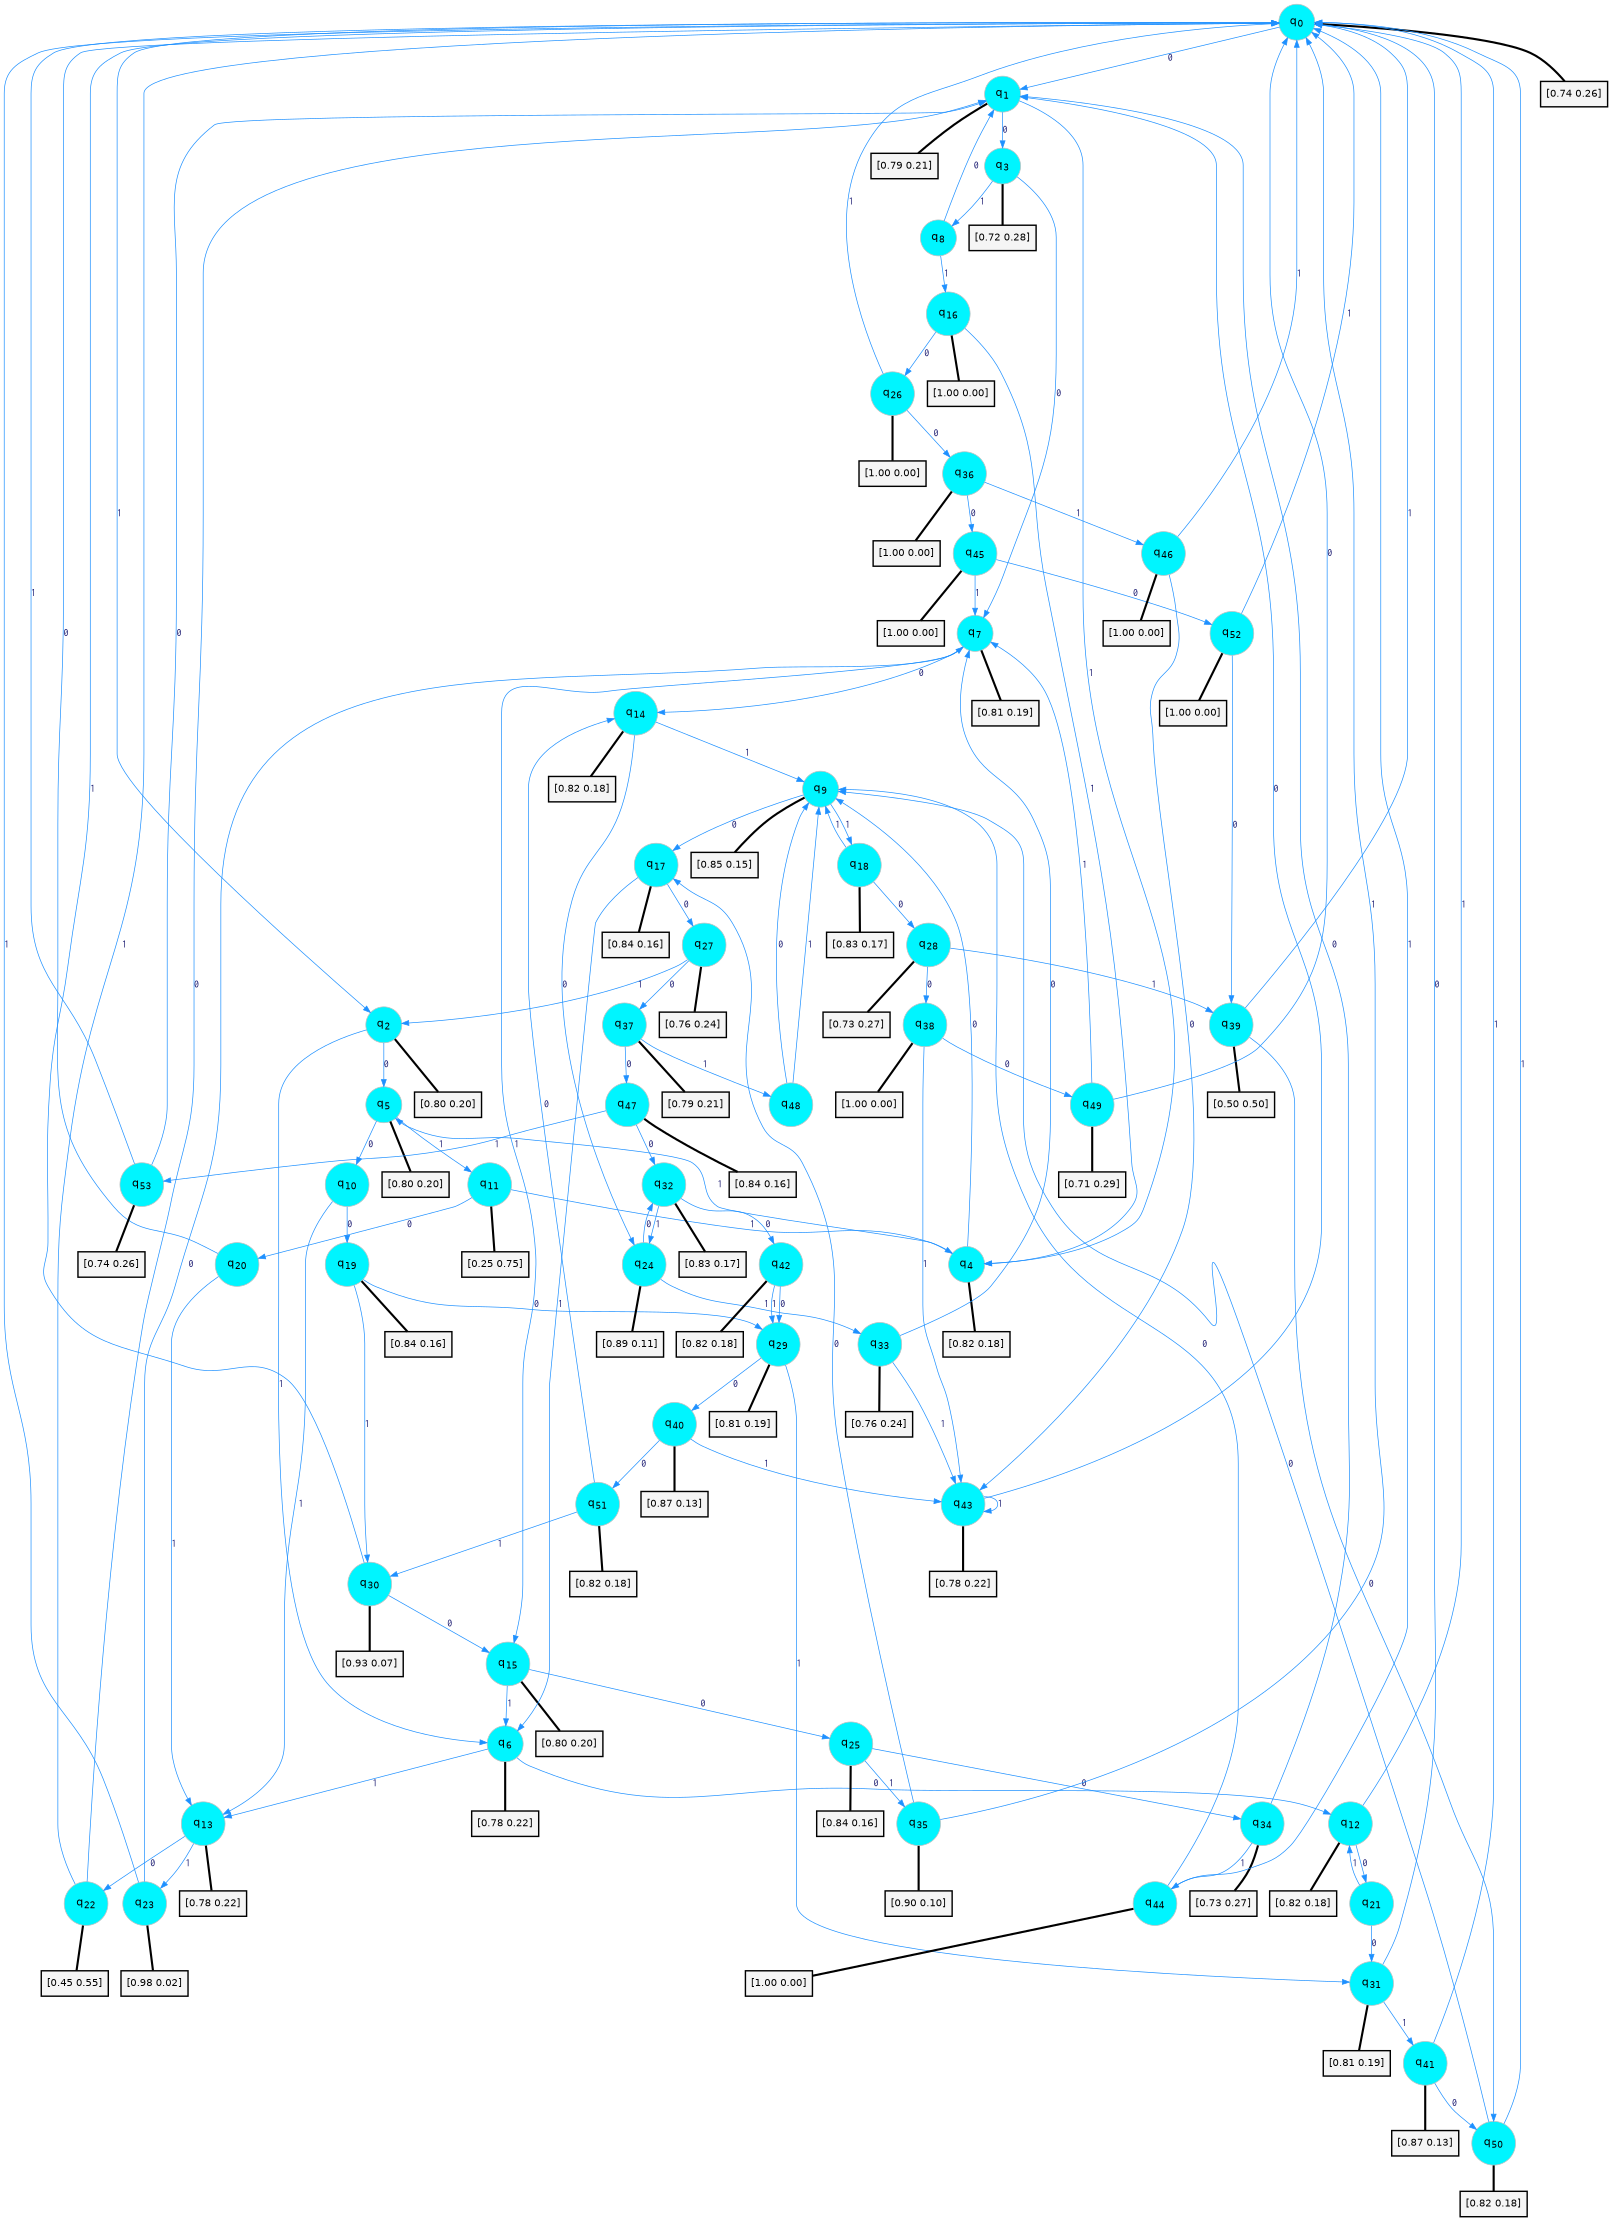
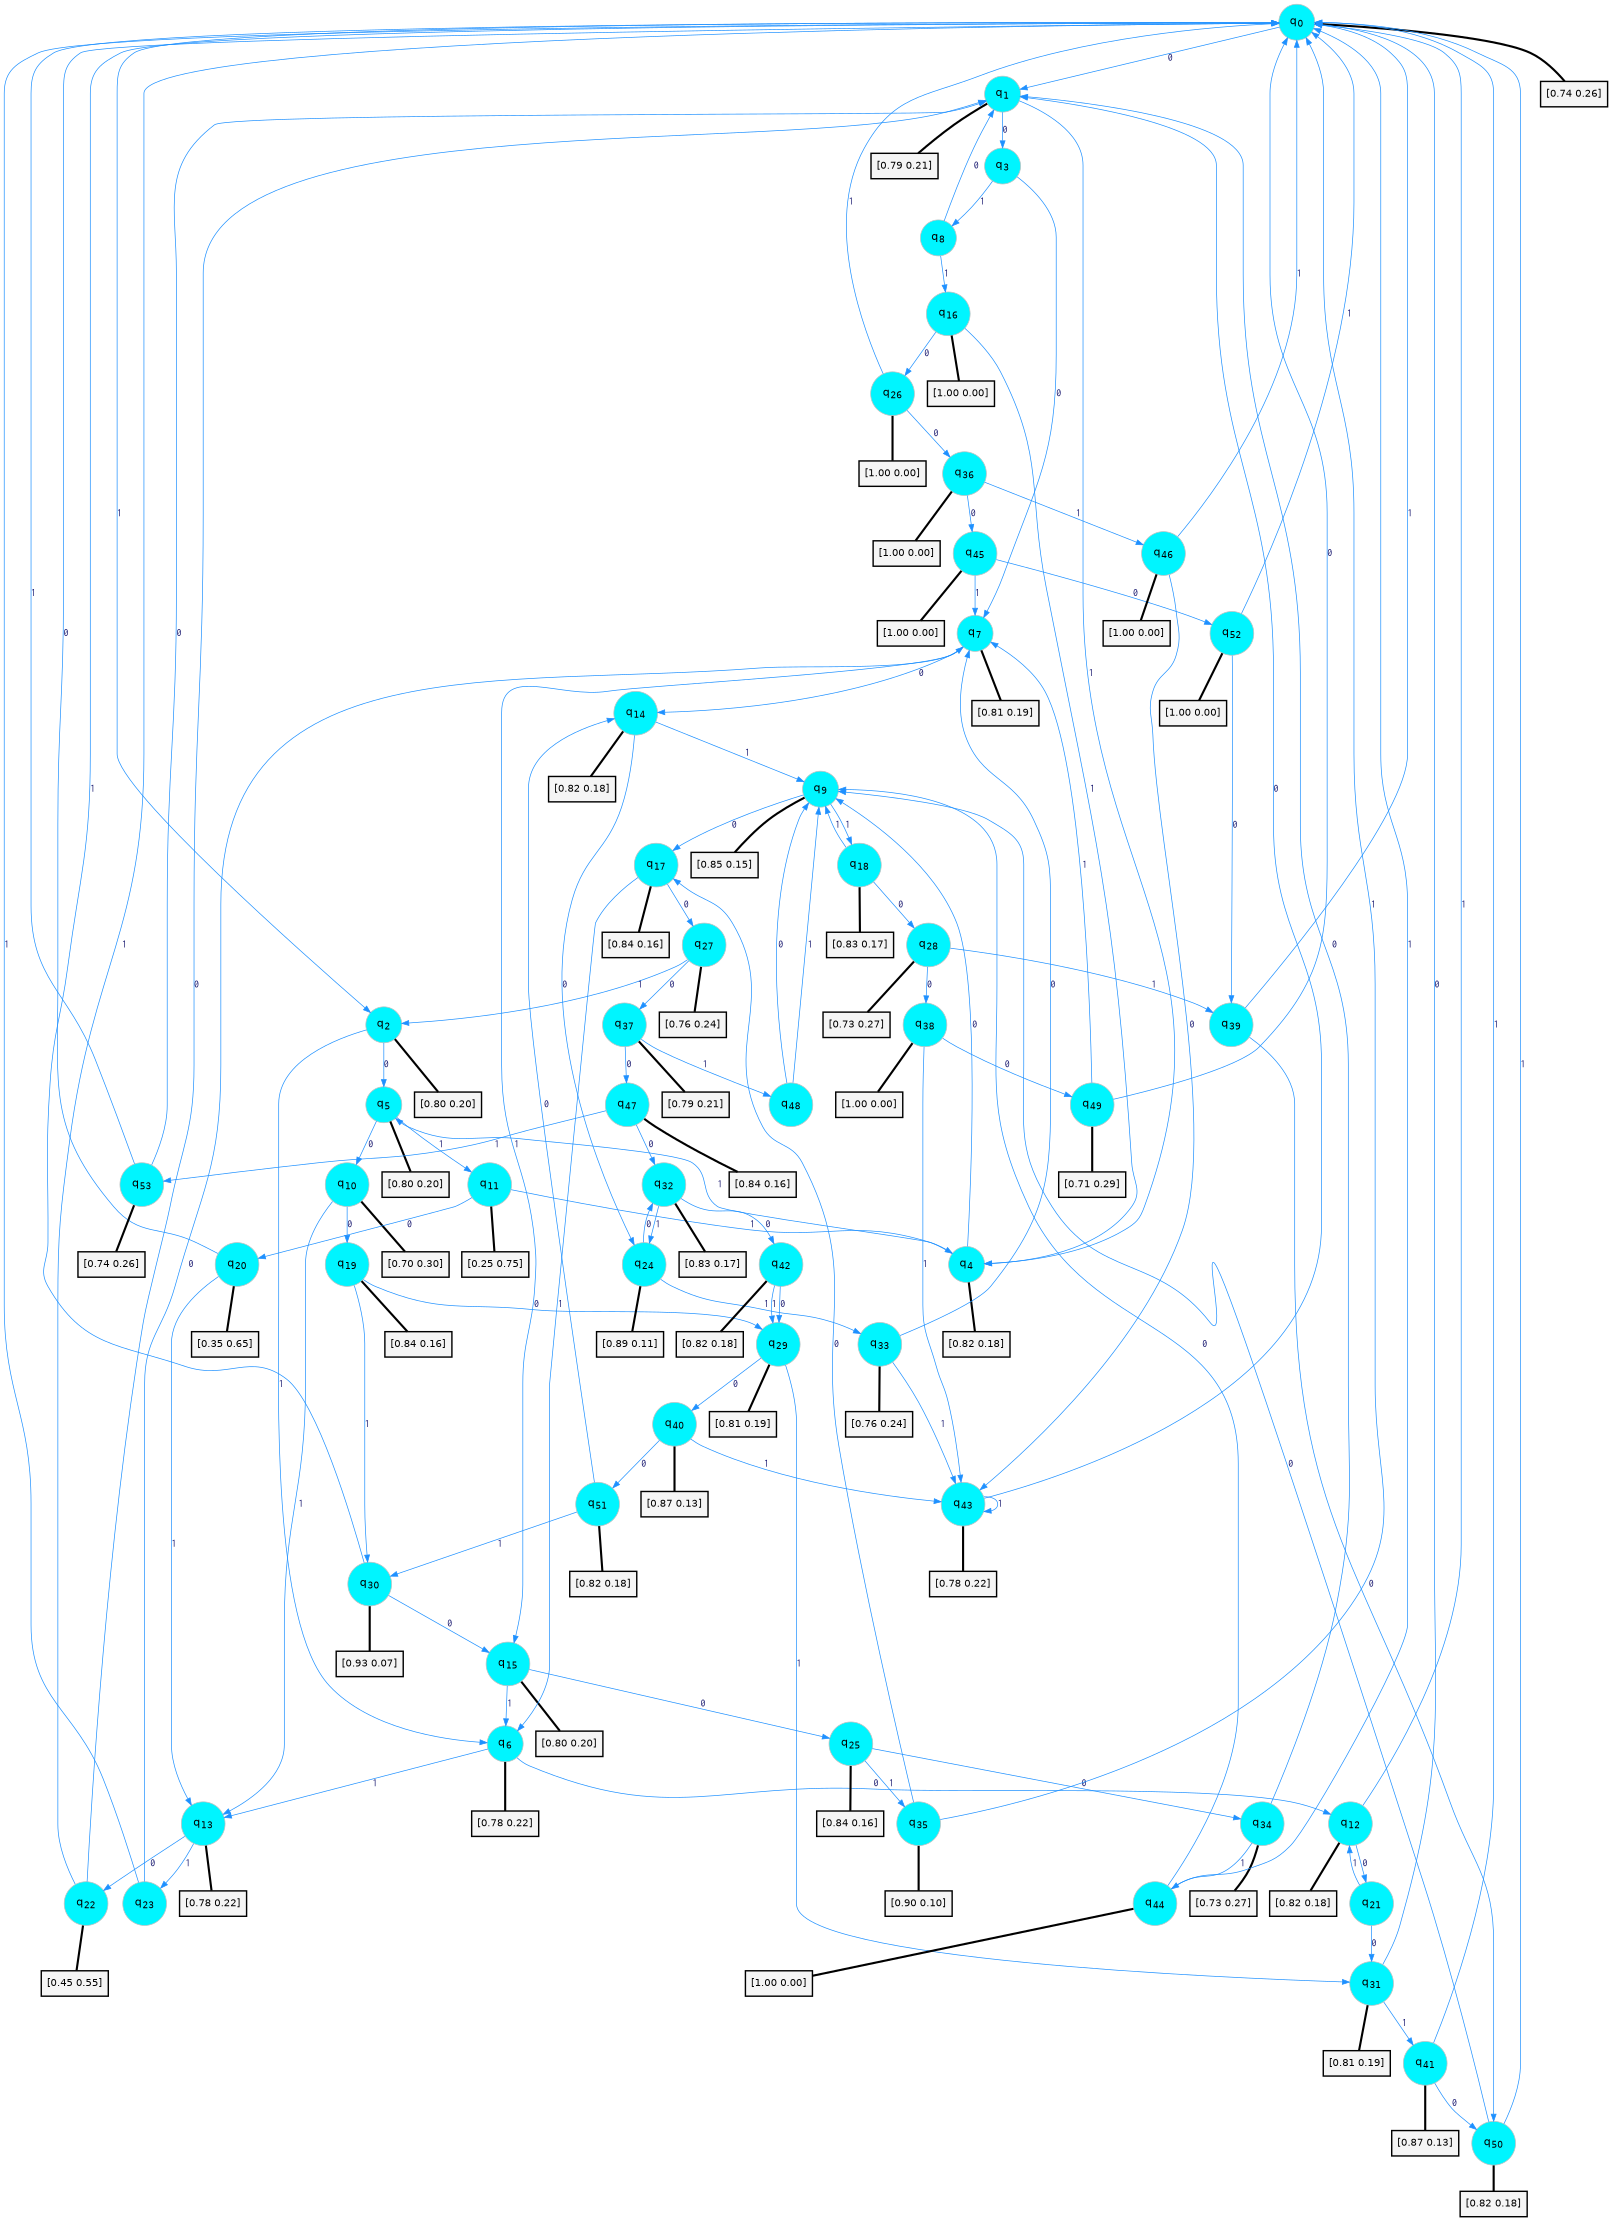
node "[0.72 0.28]": removed
node "[0.50 0.50]": removed
node "[0.70 0.30]": added
node "[0.35 0.65]": added
node "[0.98 0.02]": removed
